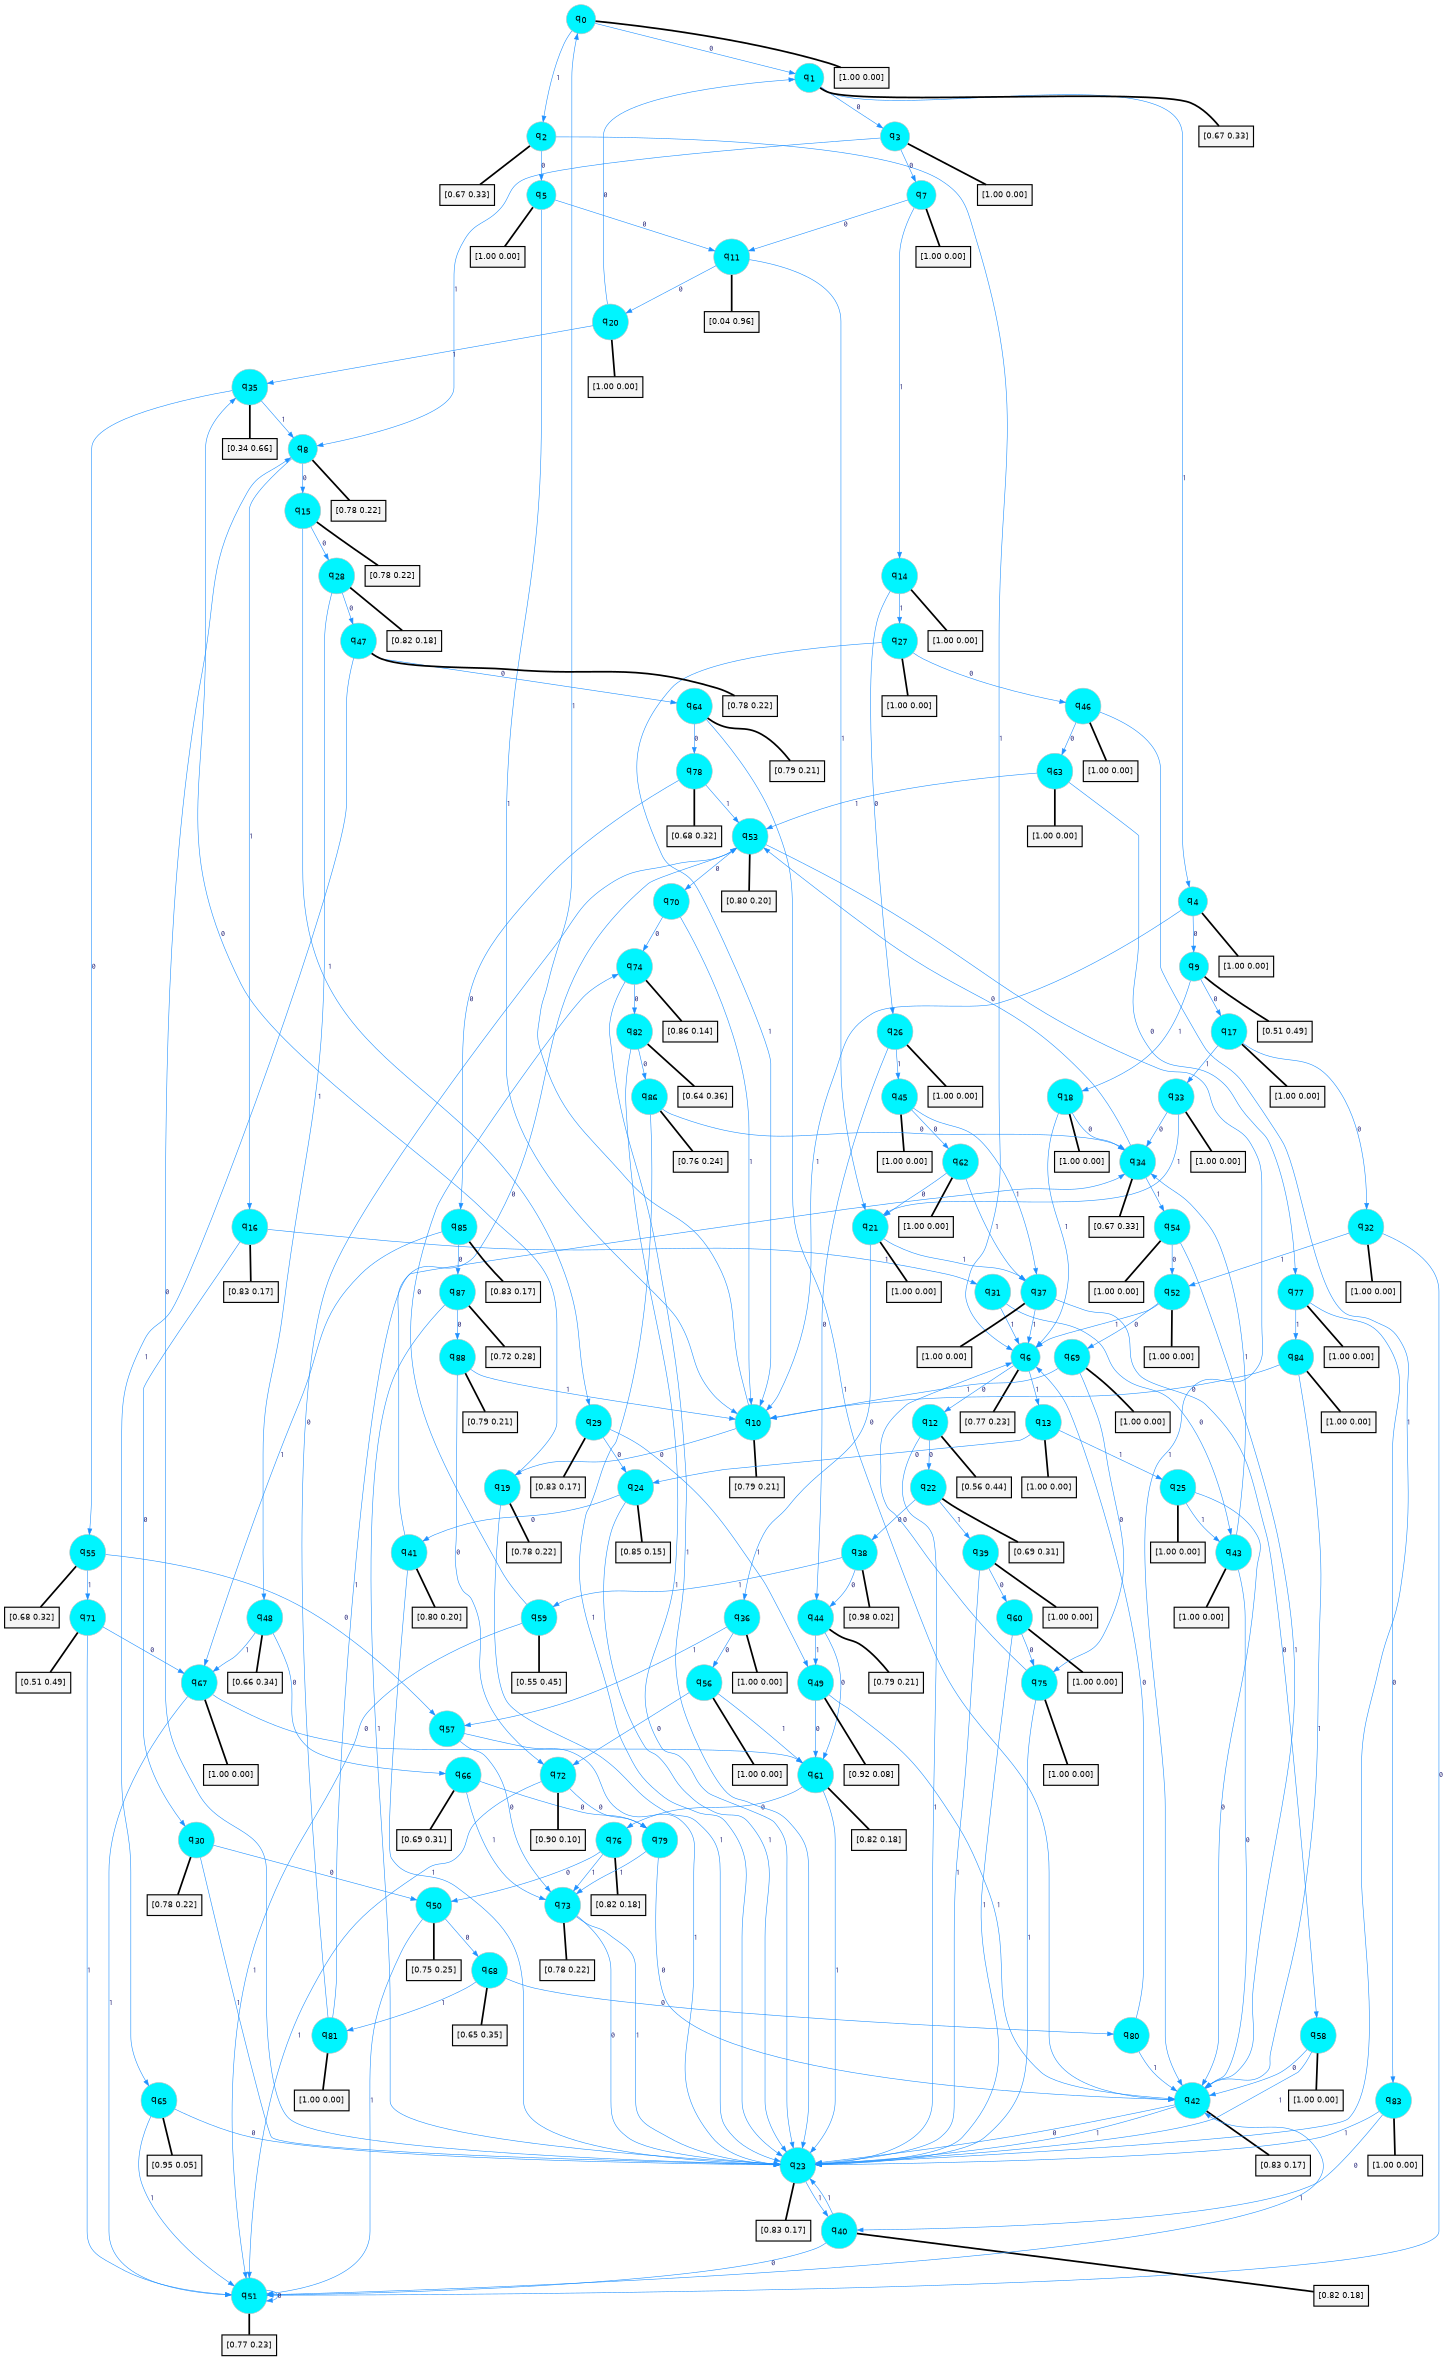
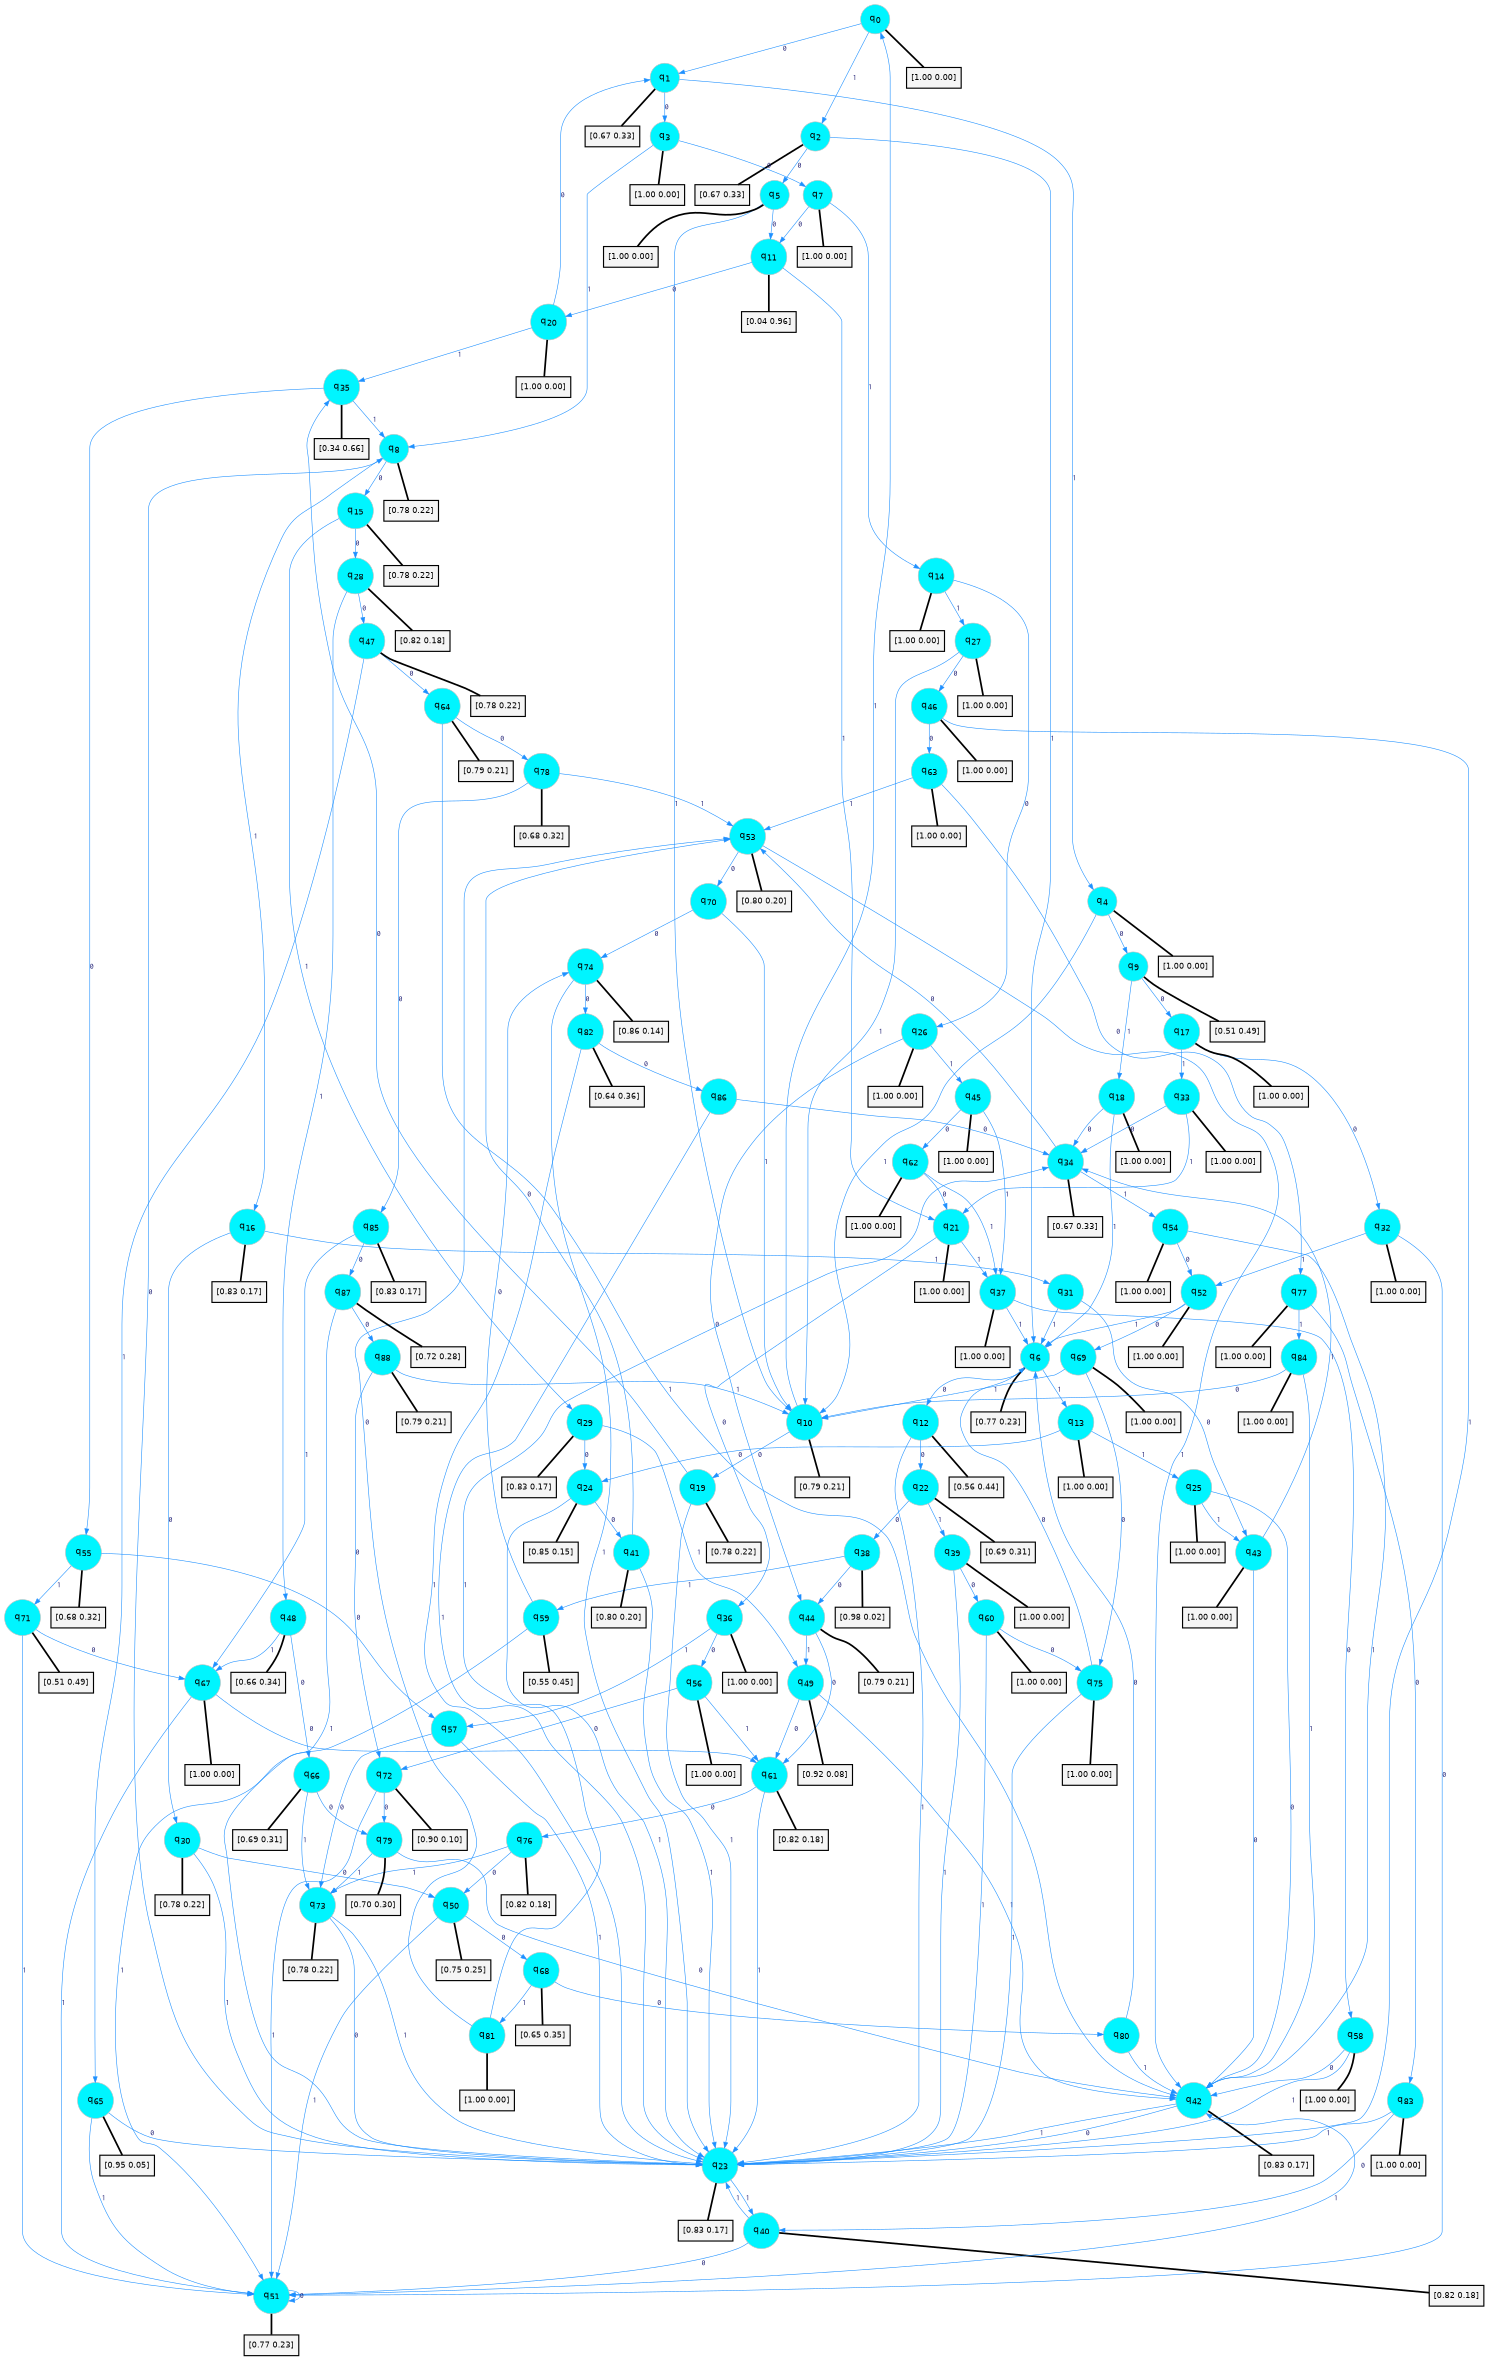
node "[0.76 0.24]": removed
node "[0.70 0.30]": added
